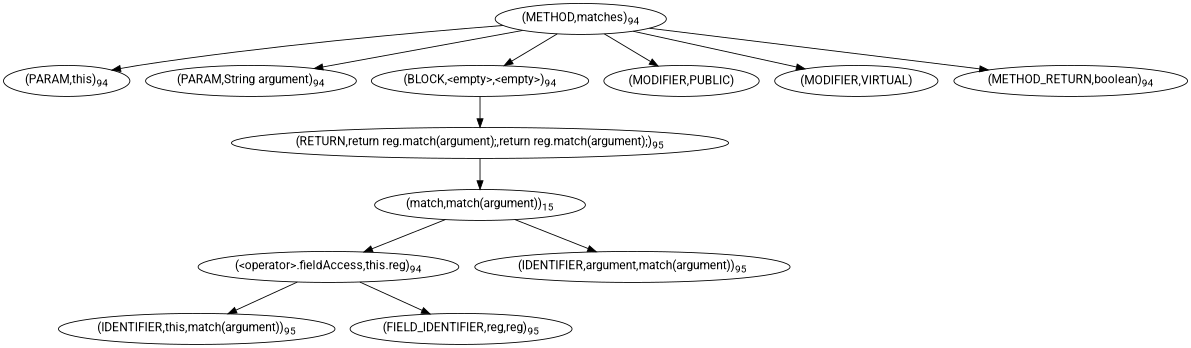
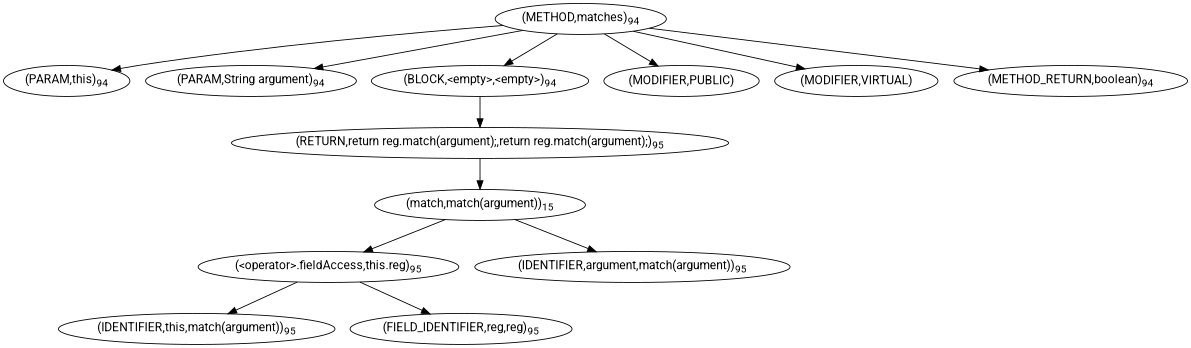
node "(<operator>.fieldAccess,this.reg)": text "94" -> "95"
